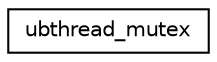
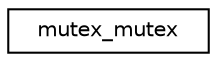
node "ubthread_mutex": label "ubthread_mutex" -> "mutex_mutex"
